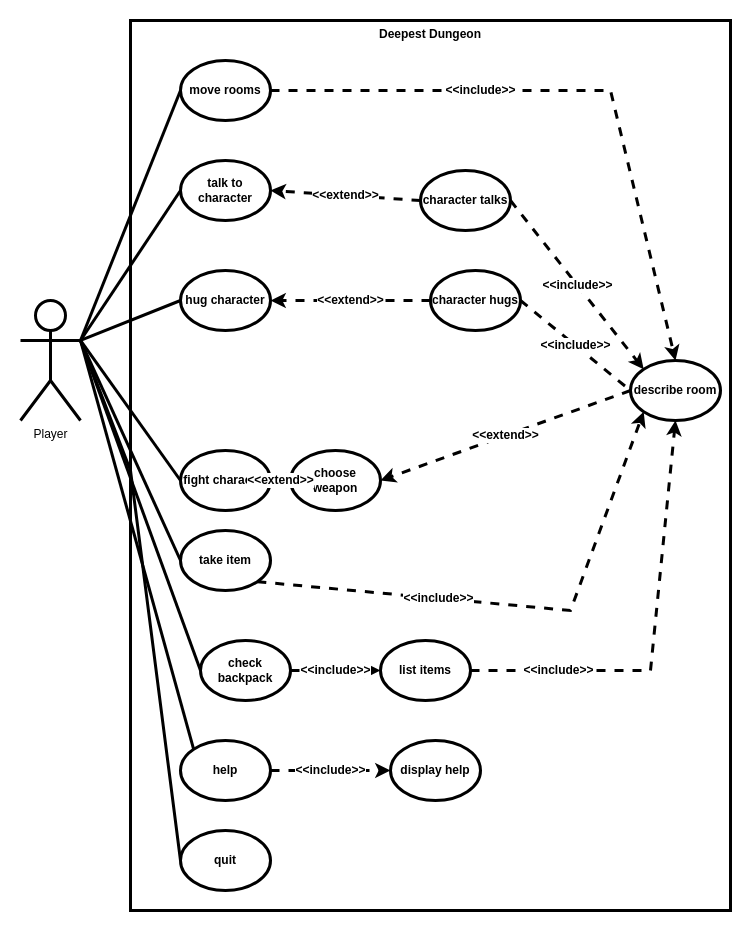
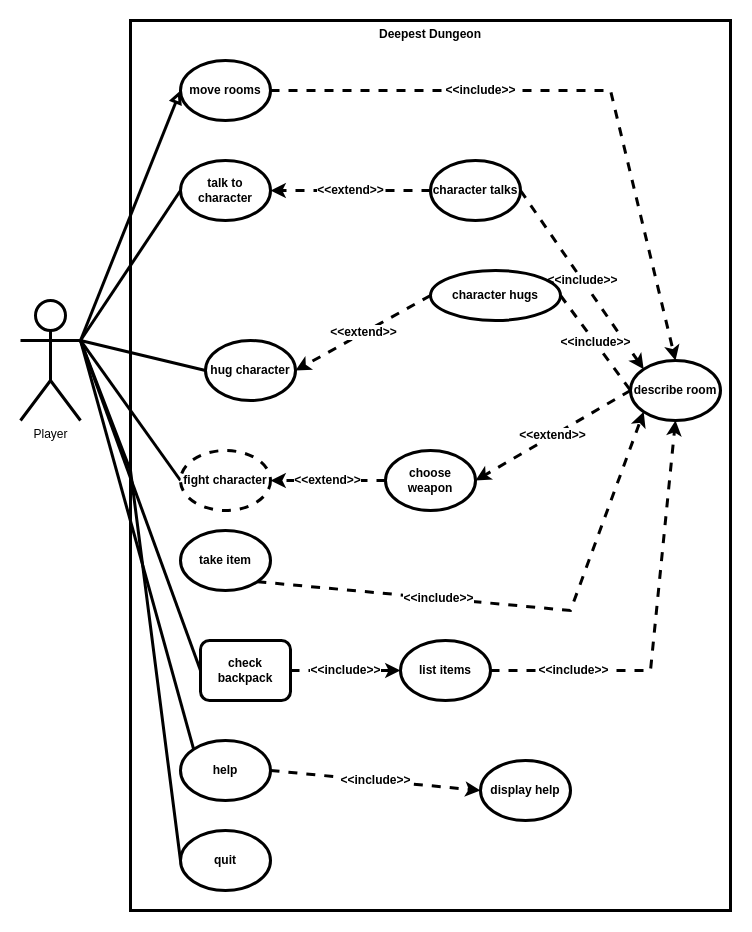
edge "move rooms" -- "Player": arrowhead none -> block
node "character talks": moved (466, 201) -> (476, 191)
node "hug character": moved (226, 301) -> (251, 371)
node "character hugs": size 90x60 -> 130x50
edge "Player" -- "take item": removed
node "fight character": style solid -> dashed
node "choose weapon": moved (336, 481) -> (431, 481)
node "check backpack": shape ellipse -> rounded rectangle
node "list items": moved (426, 671) -> (446, 671)
node "display help": moved (436, 771) -> (526, 791)
